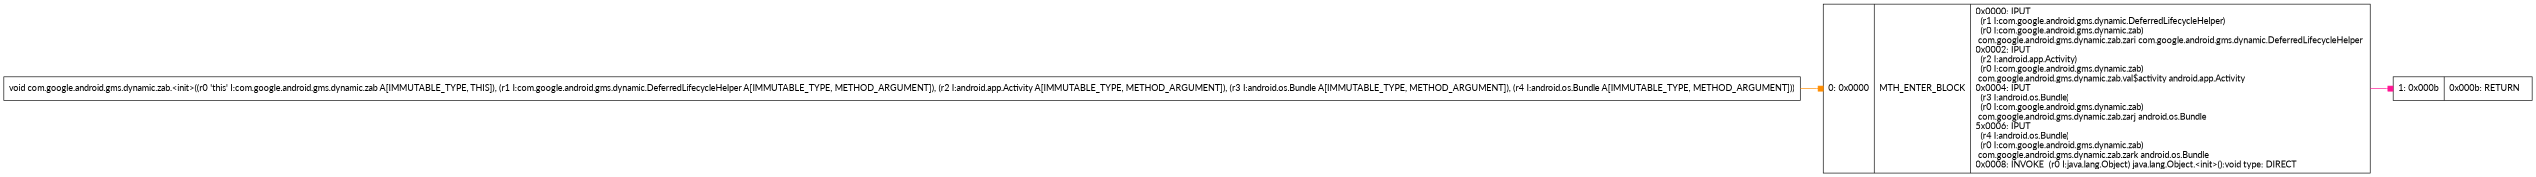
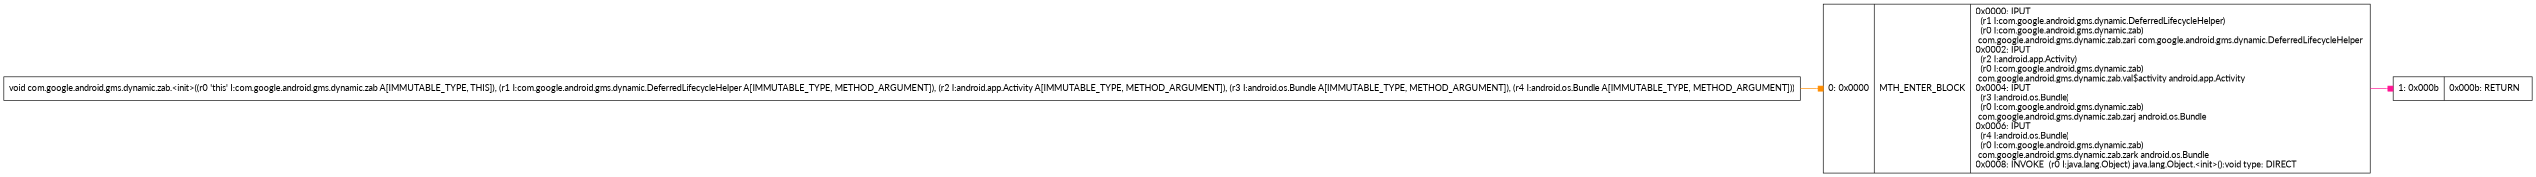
node "0: 0x0000": text "5x0006: IPUT" -> "0x0006: IPUT"
